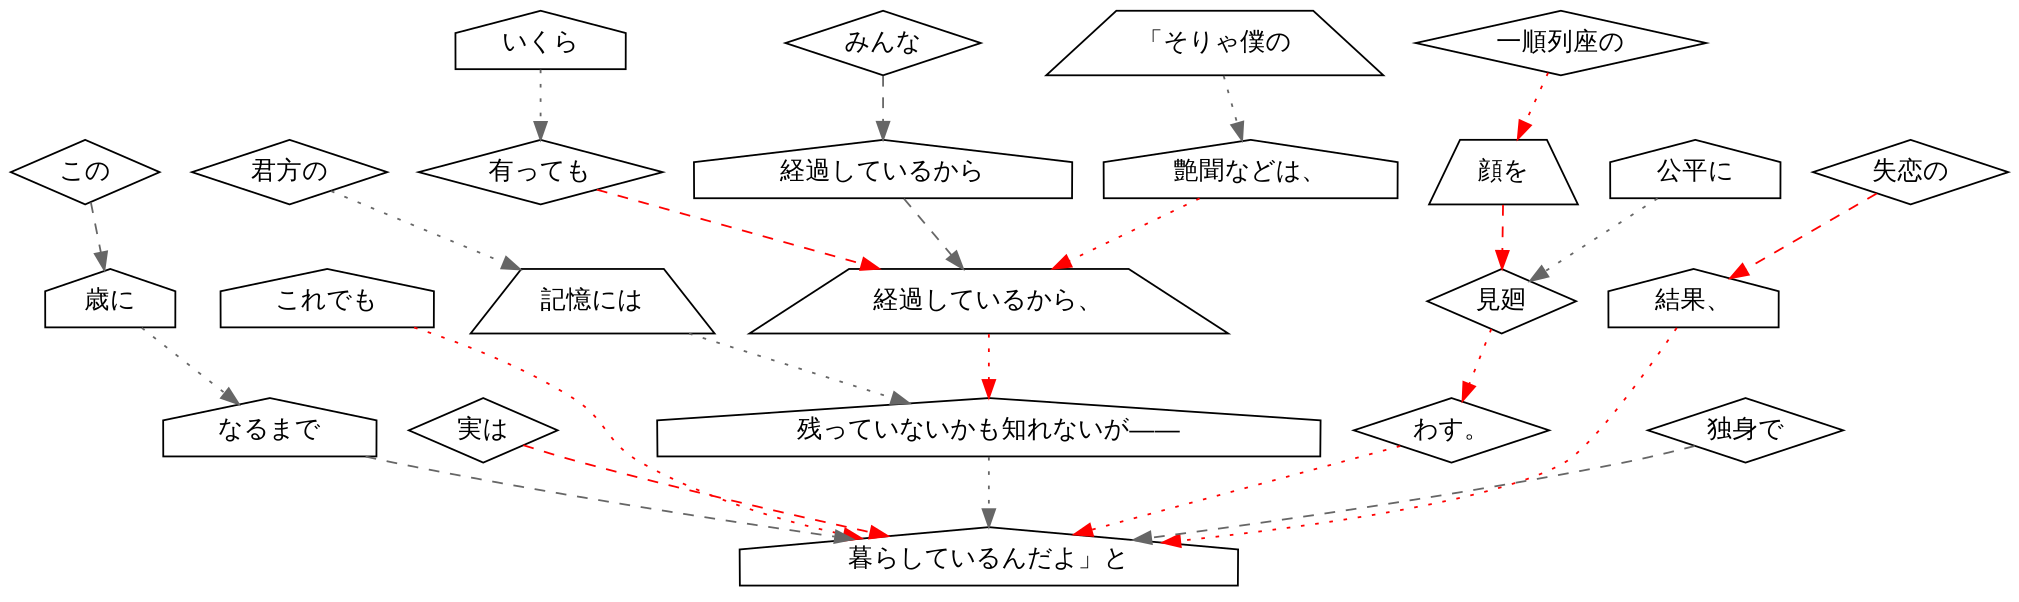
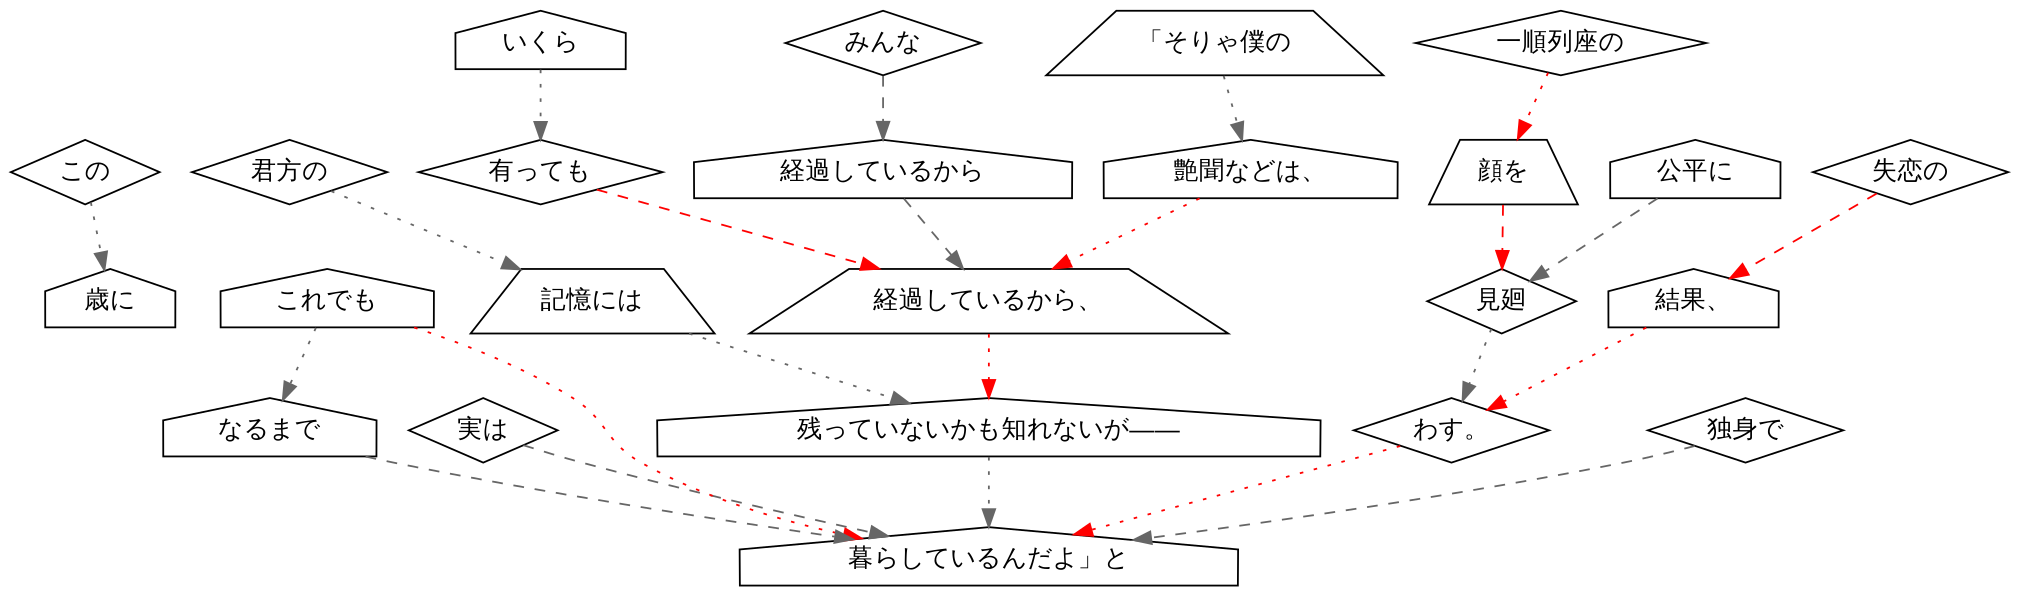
edge "この" -> "歳に": style dashed -> dotted
edge "公平に" -> "見廻": style dotted -> dashed
edge "見廻" -> "わす。": color red -> gray40
edge "歳に" -> "なるまで": now "これでも" -> "なるまで"
edge "結果、" -> "暮らしているんだよ」と": now "結果、" -> "わす。"
edge "実は" -> "暮らしているんだよ」と": color red -> gray40
